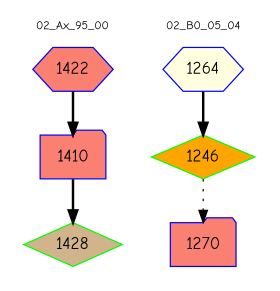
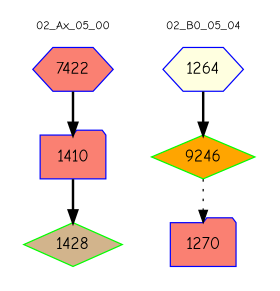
cluster "02_Ax_95_00": label "02_Ax_95_00" -> "02_Ax_05_00"
node "1422": label "1422" -> "7422"
node "1246": label "1246" -> "9246"
